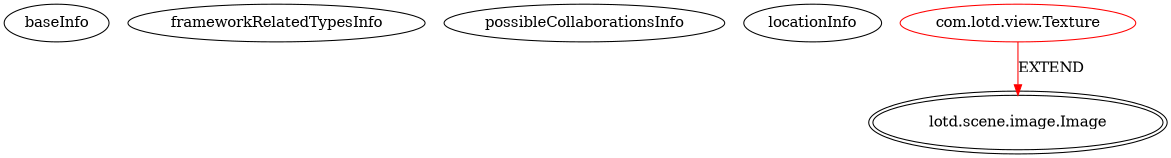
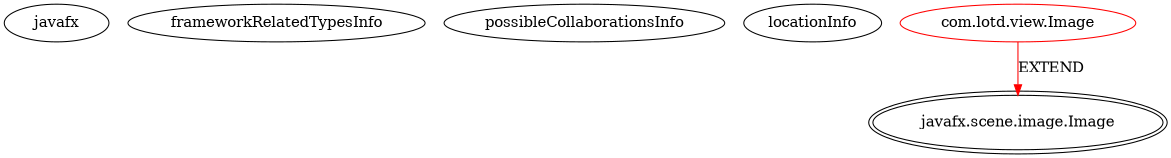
node "baseInfo": label "baseInfo" -> "javafx"
node "com.lotd.view.Texture": label "com.lotd.view.Texture" -> "com.lotd.view.Image"
node "lotd.scene.image.Image": label "lotd.scene.image.Image" -> "javafx.scene.image.Image"
